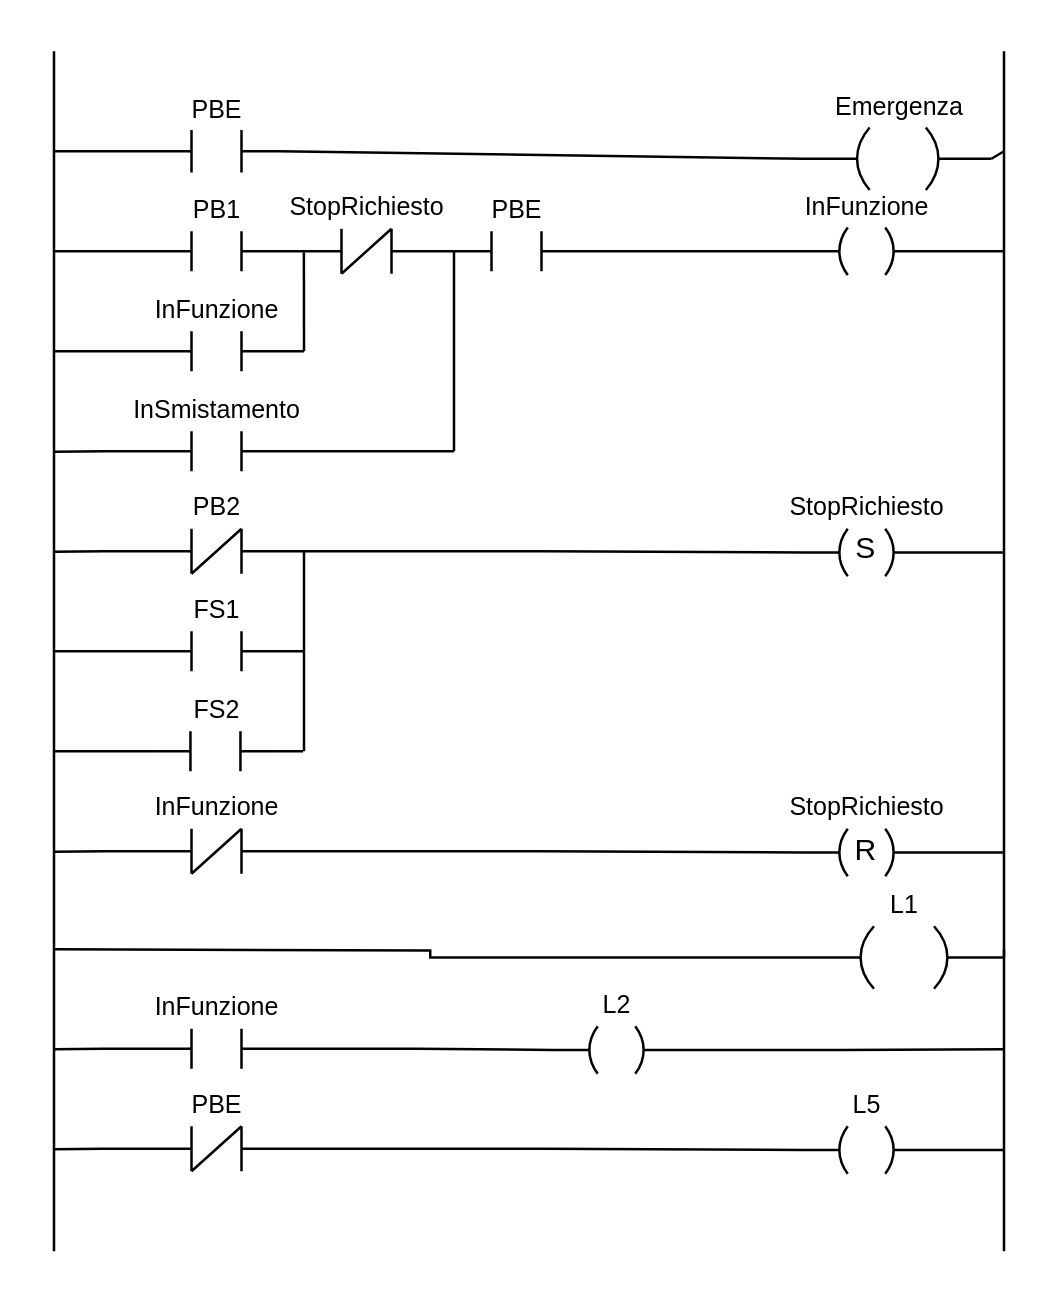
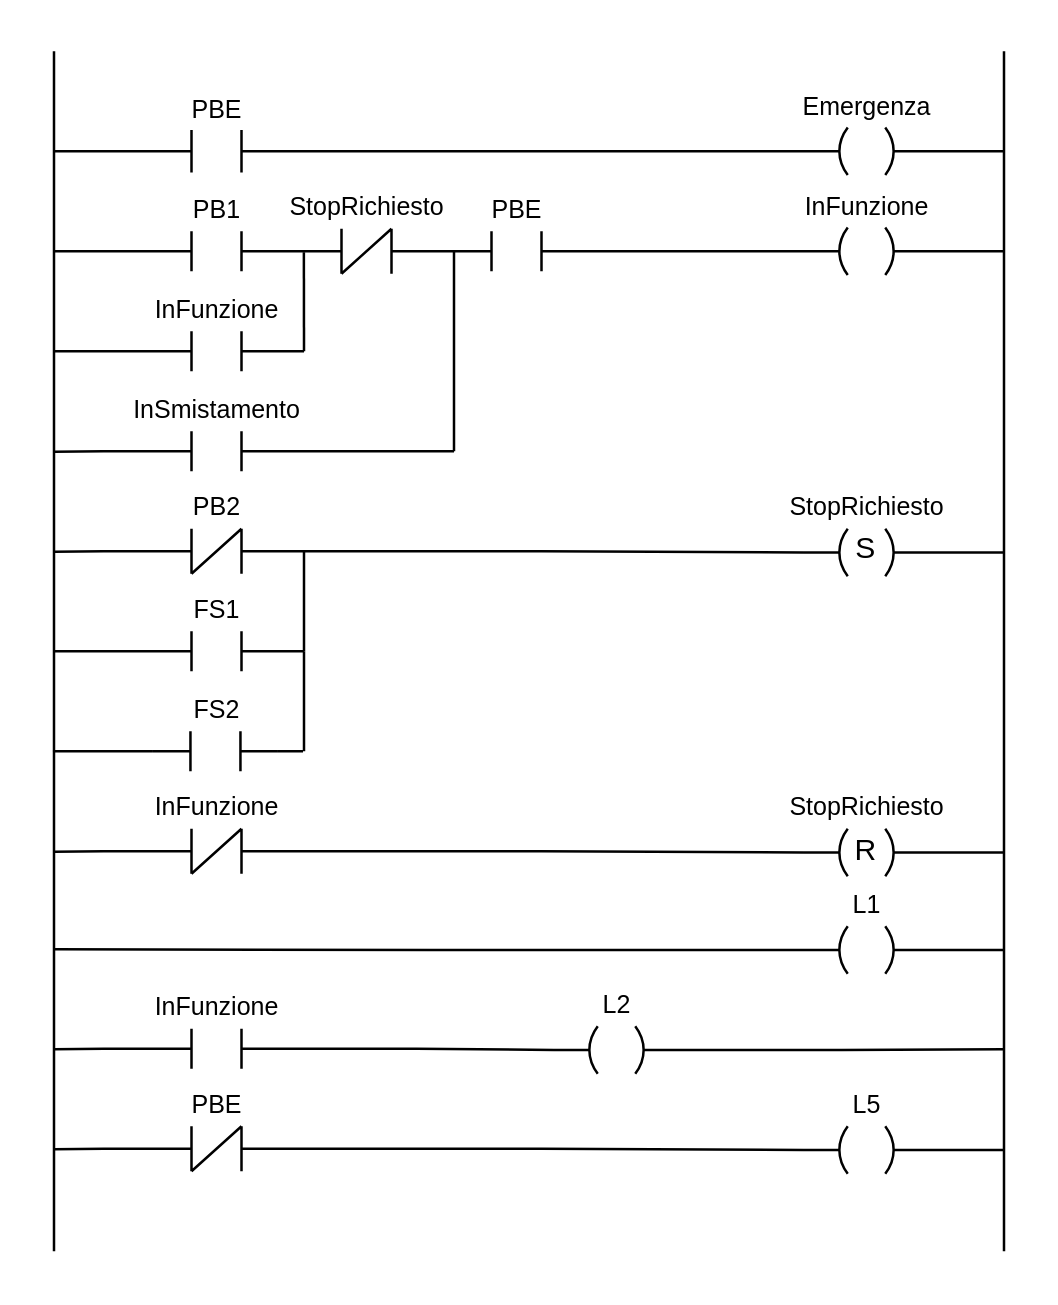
node "Emergenza": size 188x63 -> 125x48
node "L1": size 200x63 -> 125x48
